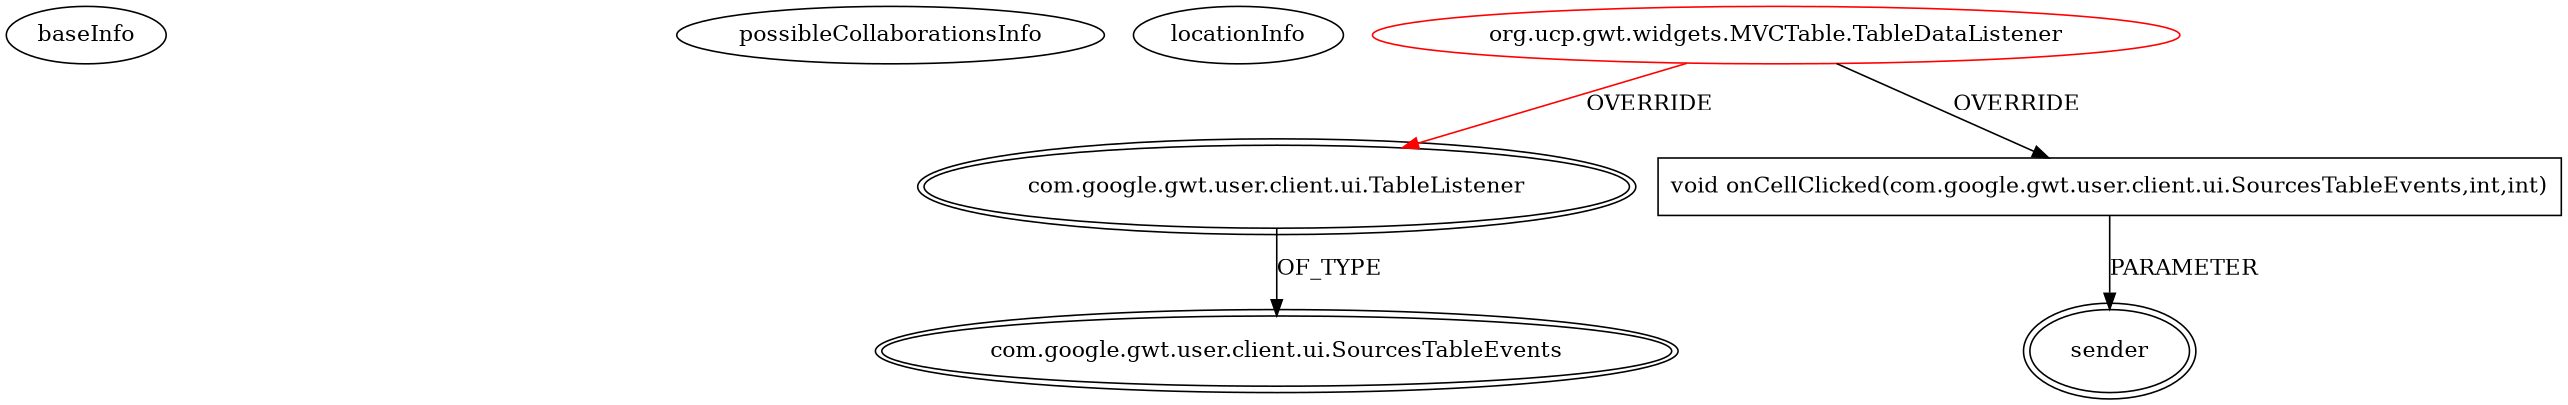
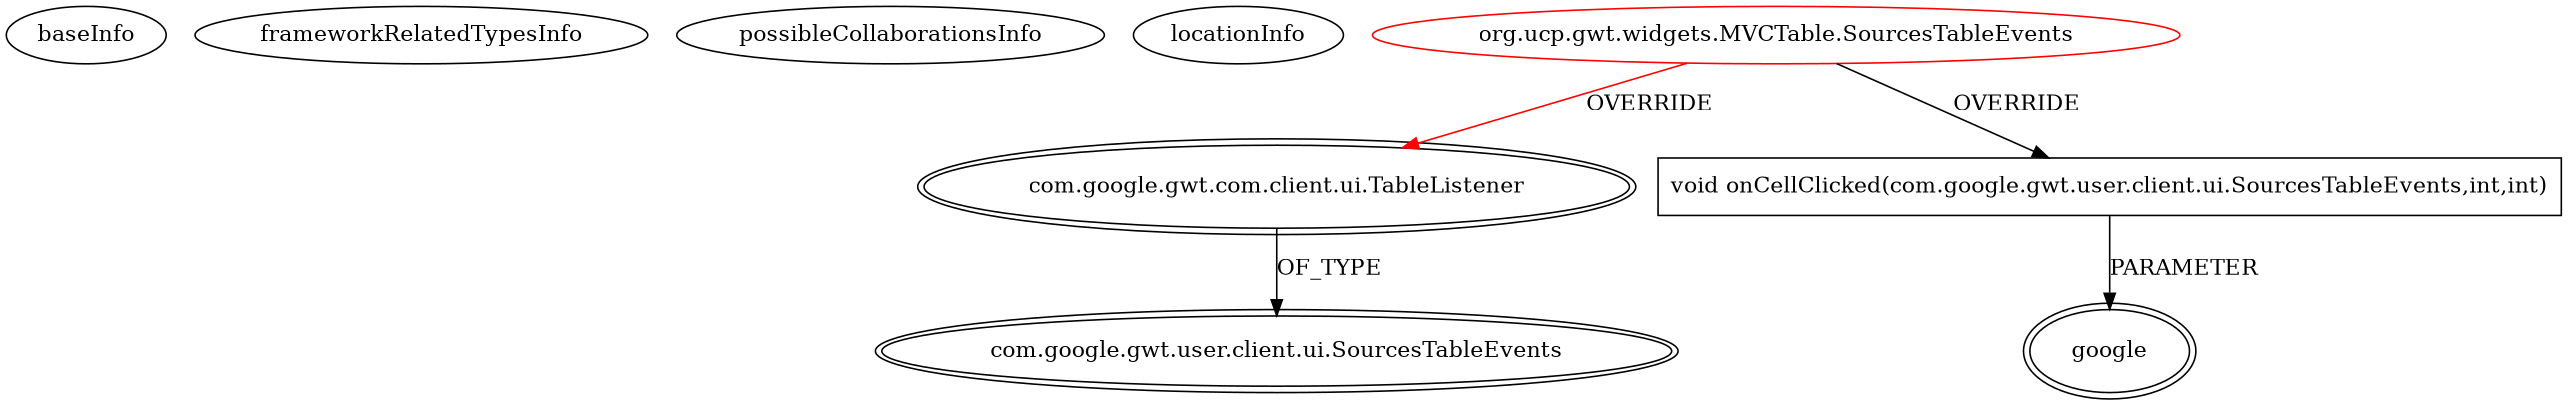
node "frameworkRelatedTypesInfo": added
node "org.ucp.gwt.widgets.MVCTable.TableDataListener": label "org.ucp.gwt.widgets.MVCTable.TableDataListener" -> "org.ucp.gwt.widgets.MVCTable.SourcesTableEvents"
node "com.google.gwt.user.client.ui.TableListener": label "com.google.gwt.user.client.ui.TableListener" -> "com.google.gwt.com.client.ui.TableListener"
node "sender": label "sender" -> "google"
